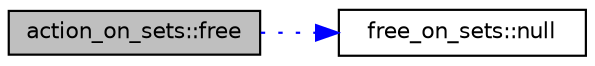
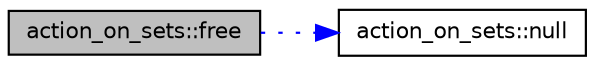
node "free_on_sets::null": label "free_on_sets::null" -> "action_on_sets::null"
